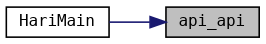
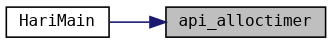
node "api_api": label "api_api" -> "api_alloctimer"
